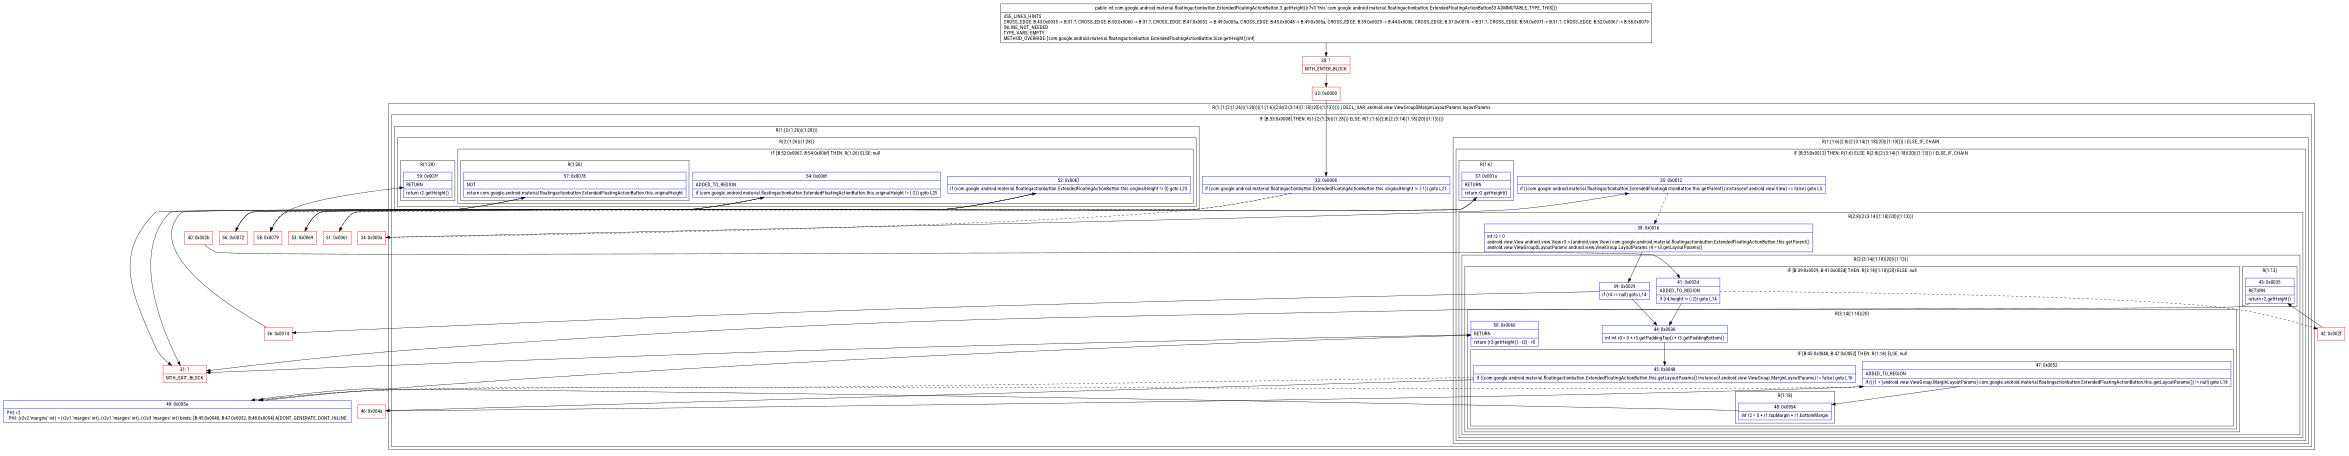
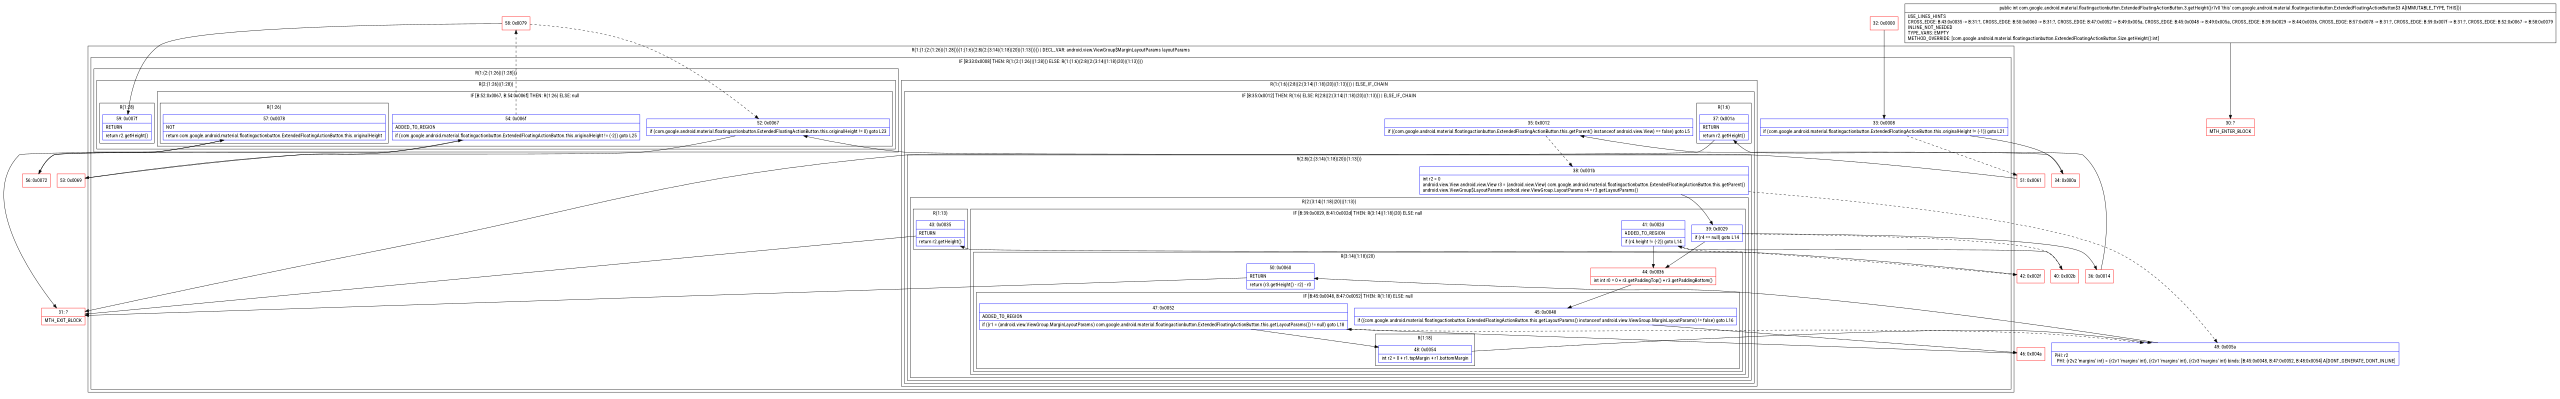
edge "30: ?" -> "32: 0x0000": removed
edge "52: 0x0067" -> "58: 0x0079": reversed
edge "33: 0x0008" -> "34: 0x000a": style dashed -> solid
edge "39: 0x0029" -> "40: 0x002b": added
node "44: 0x0036": color blue -> red
edge "45: 0x0048" -> "49: 0x005a": now "38: 0x001b" -> "49: 0x005a"
